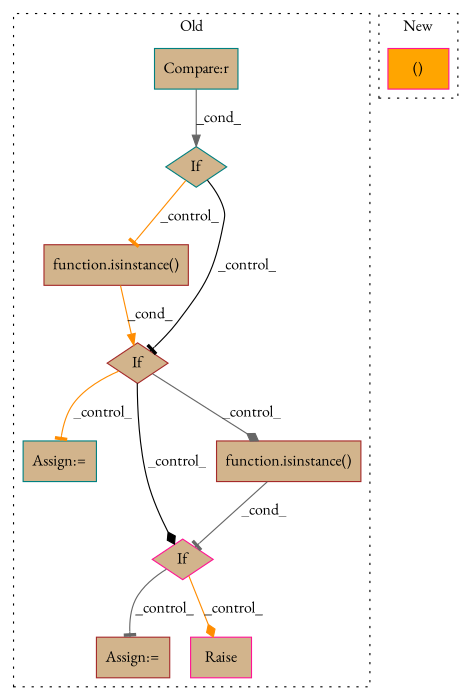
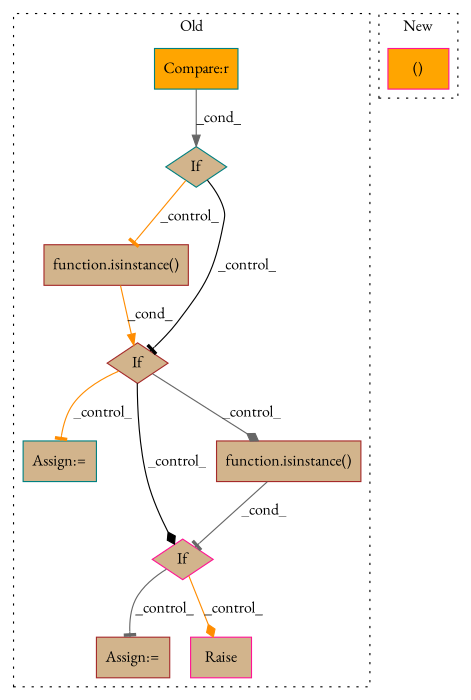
node "Compare:r": fillcolor tan -> orange
